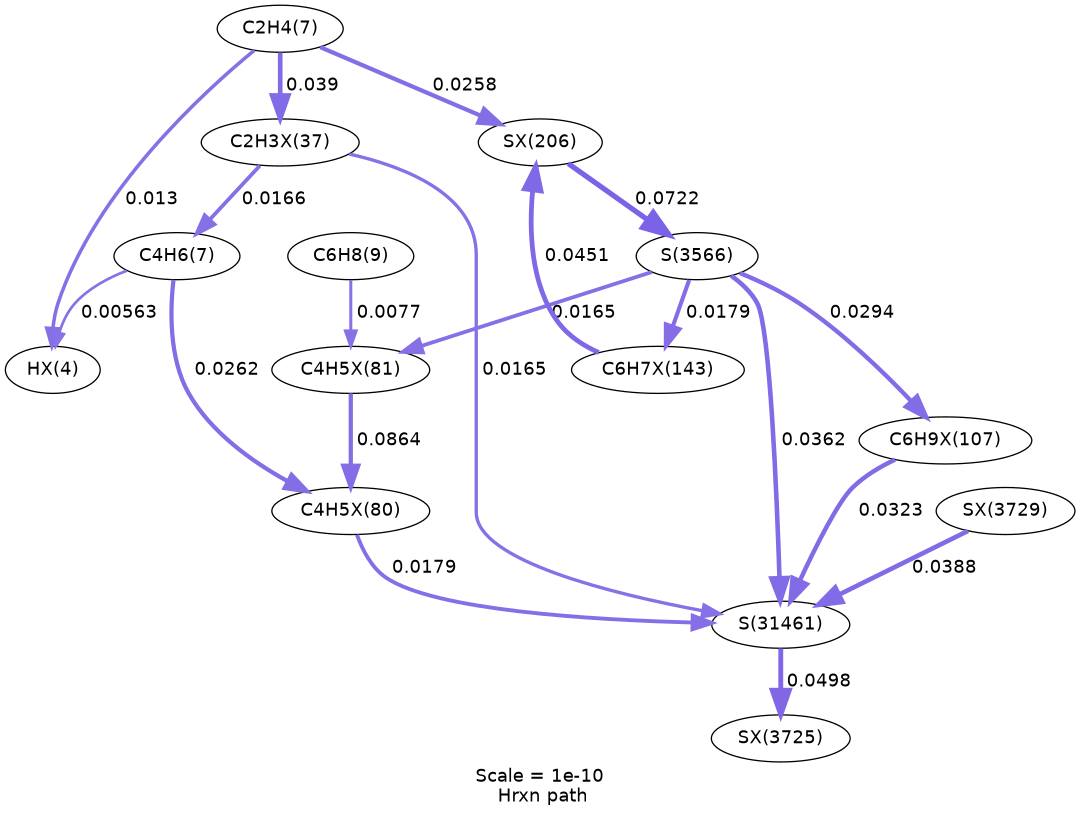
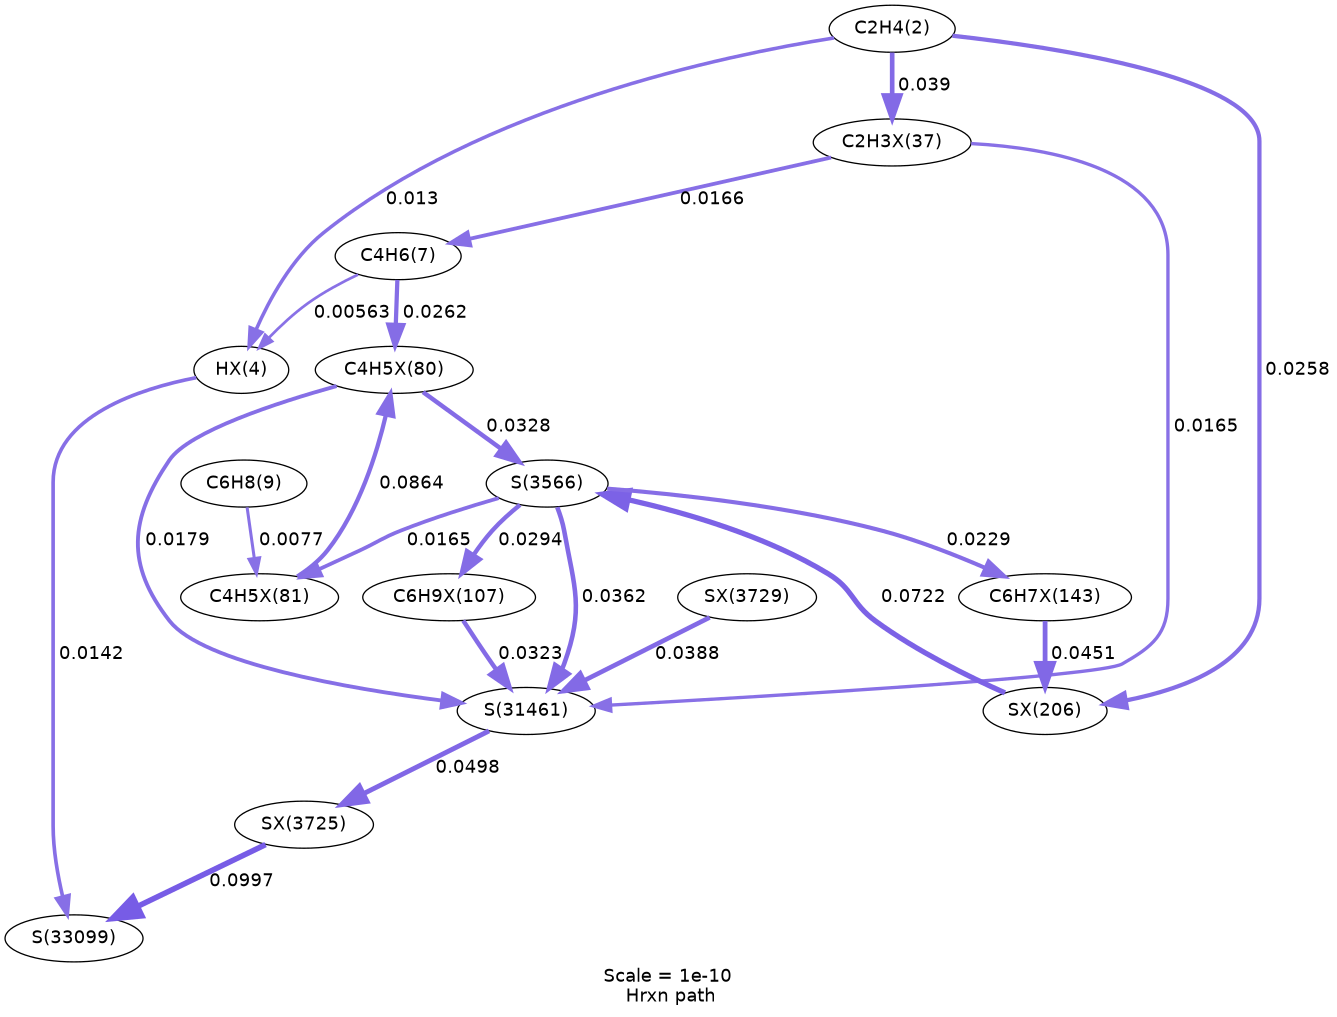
node "C2H4(7)": label "C2H4(7)" -> "C2H4(2)"
edge "S(3566)" -> "C6H7X(143)": label " 0.0179" -> " 0.0229"
edge "C4H5X(80)" -> "S(3566)": added, label "0.0328"
node "S(33099)": added
